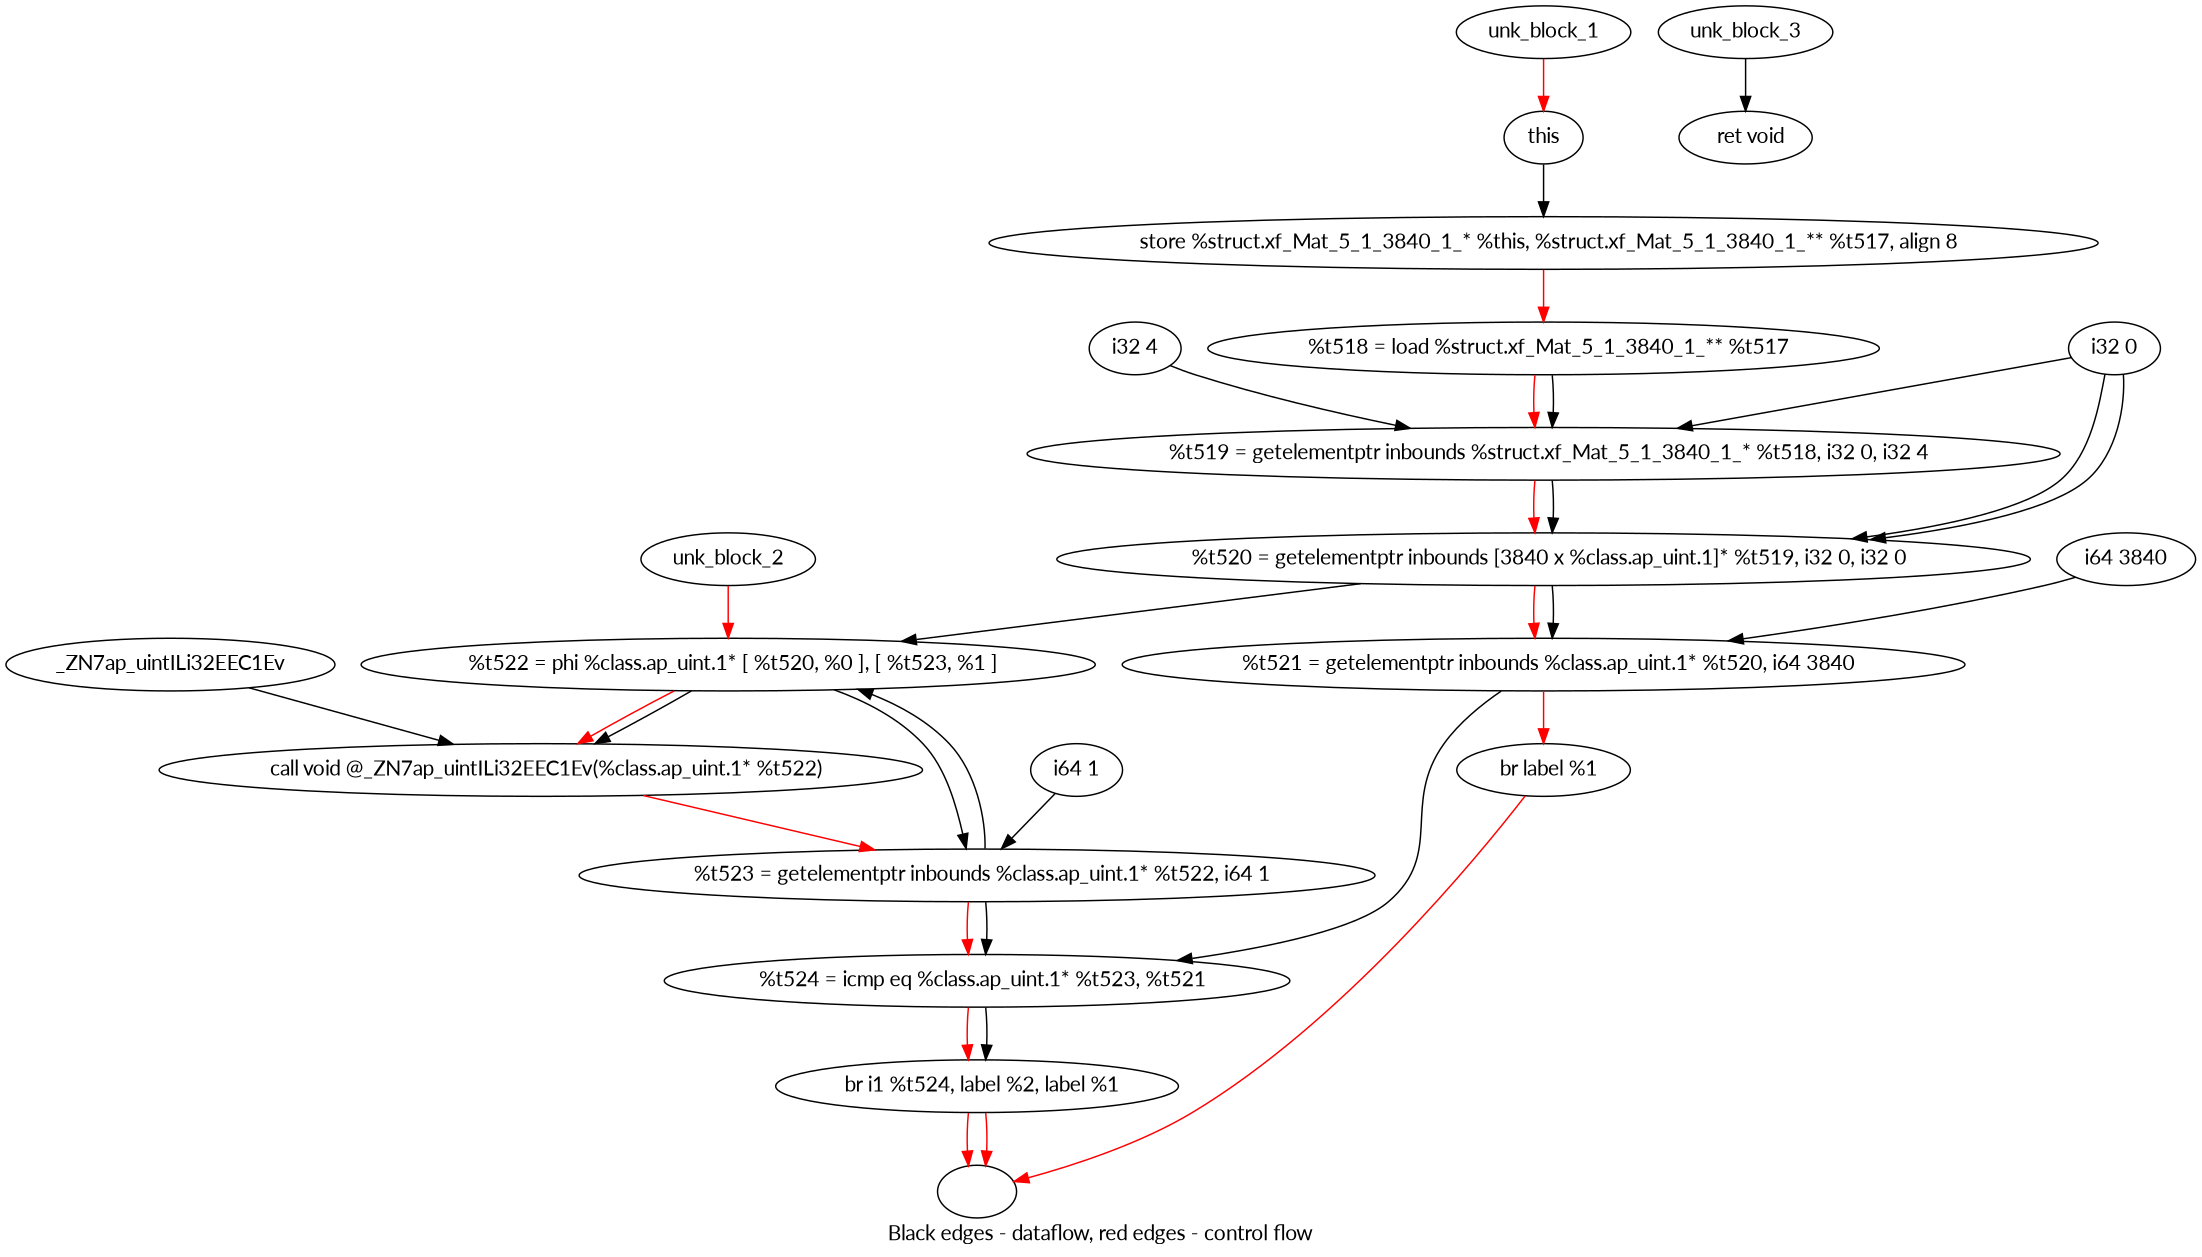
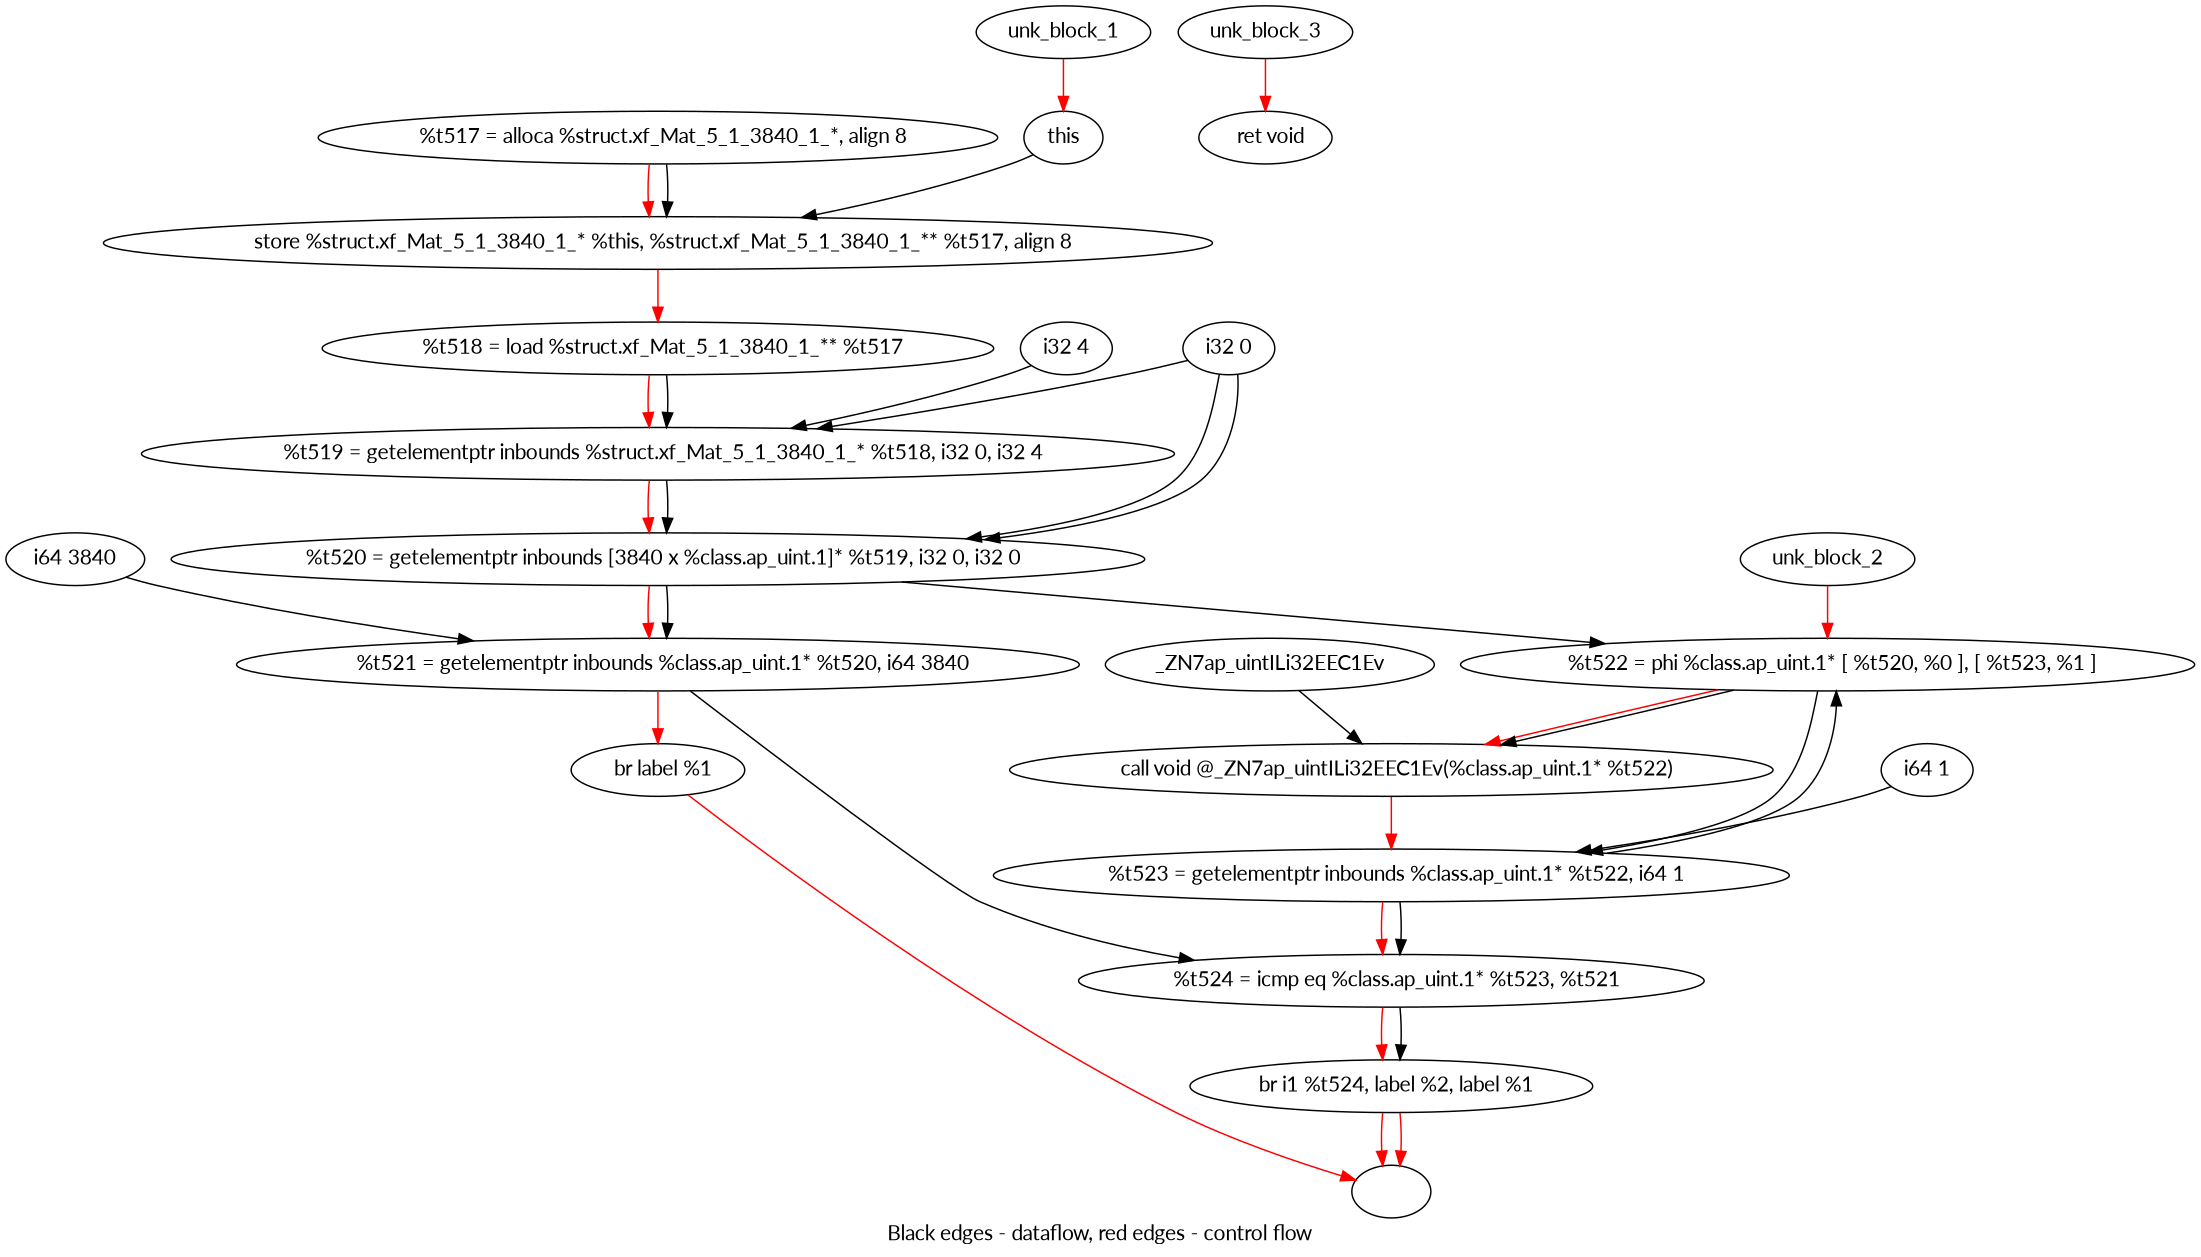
edge "unk_block_3" -> "ret void": color black -> red
node "%t517 = alloca %struct.xf_Mat_5_1_3840_1_*, align 8": added
